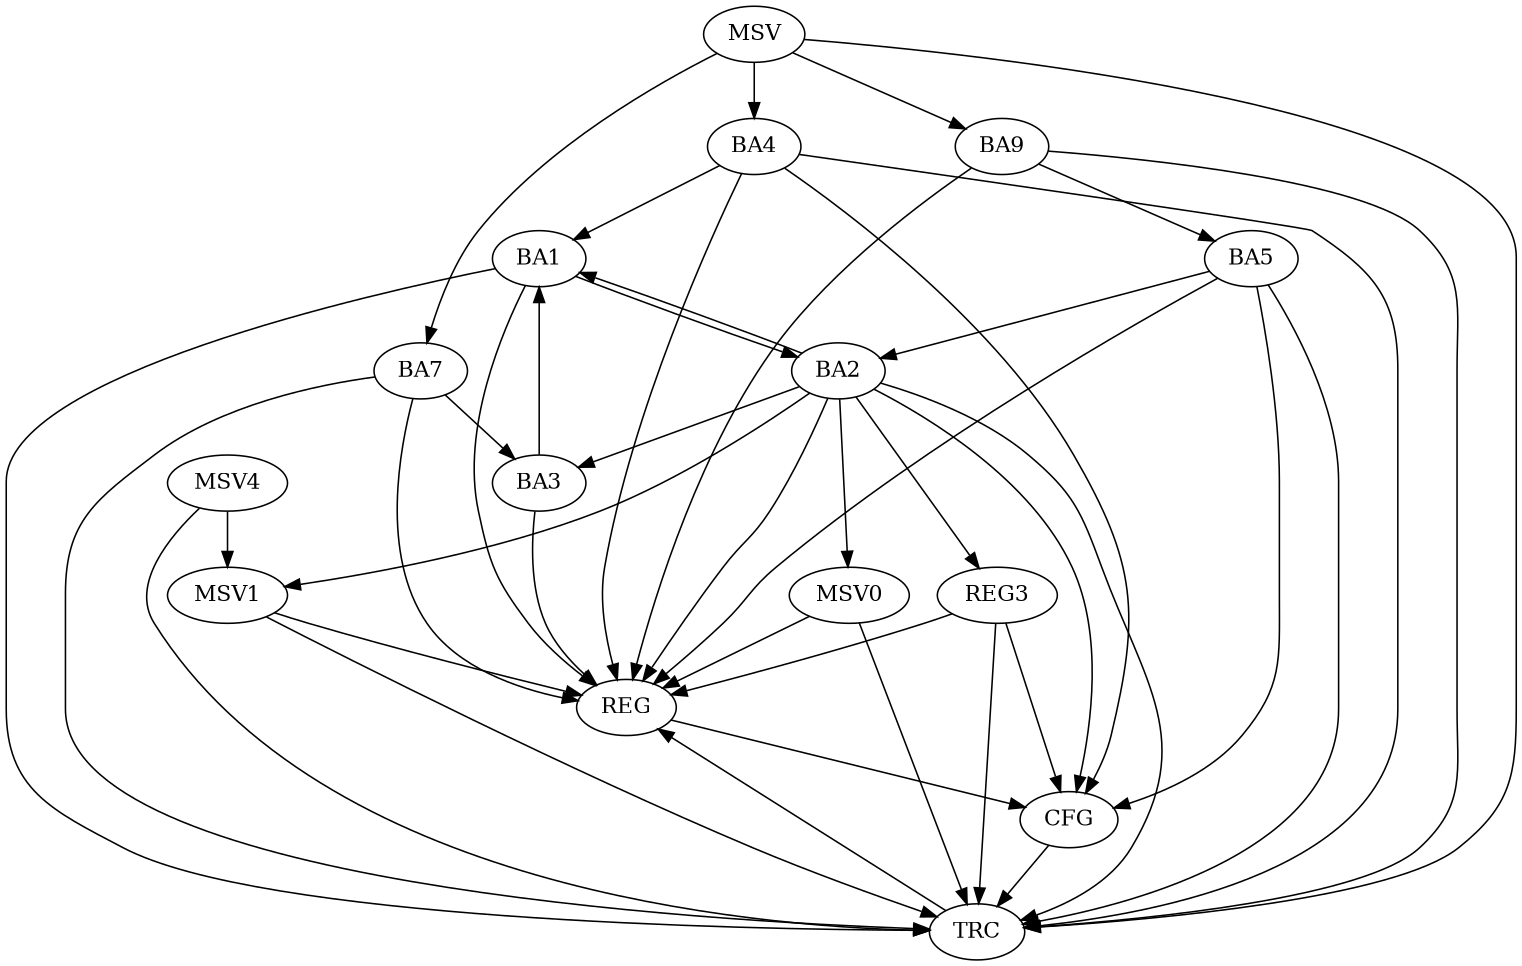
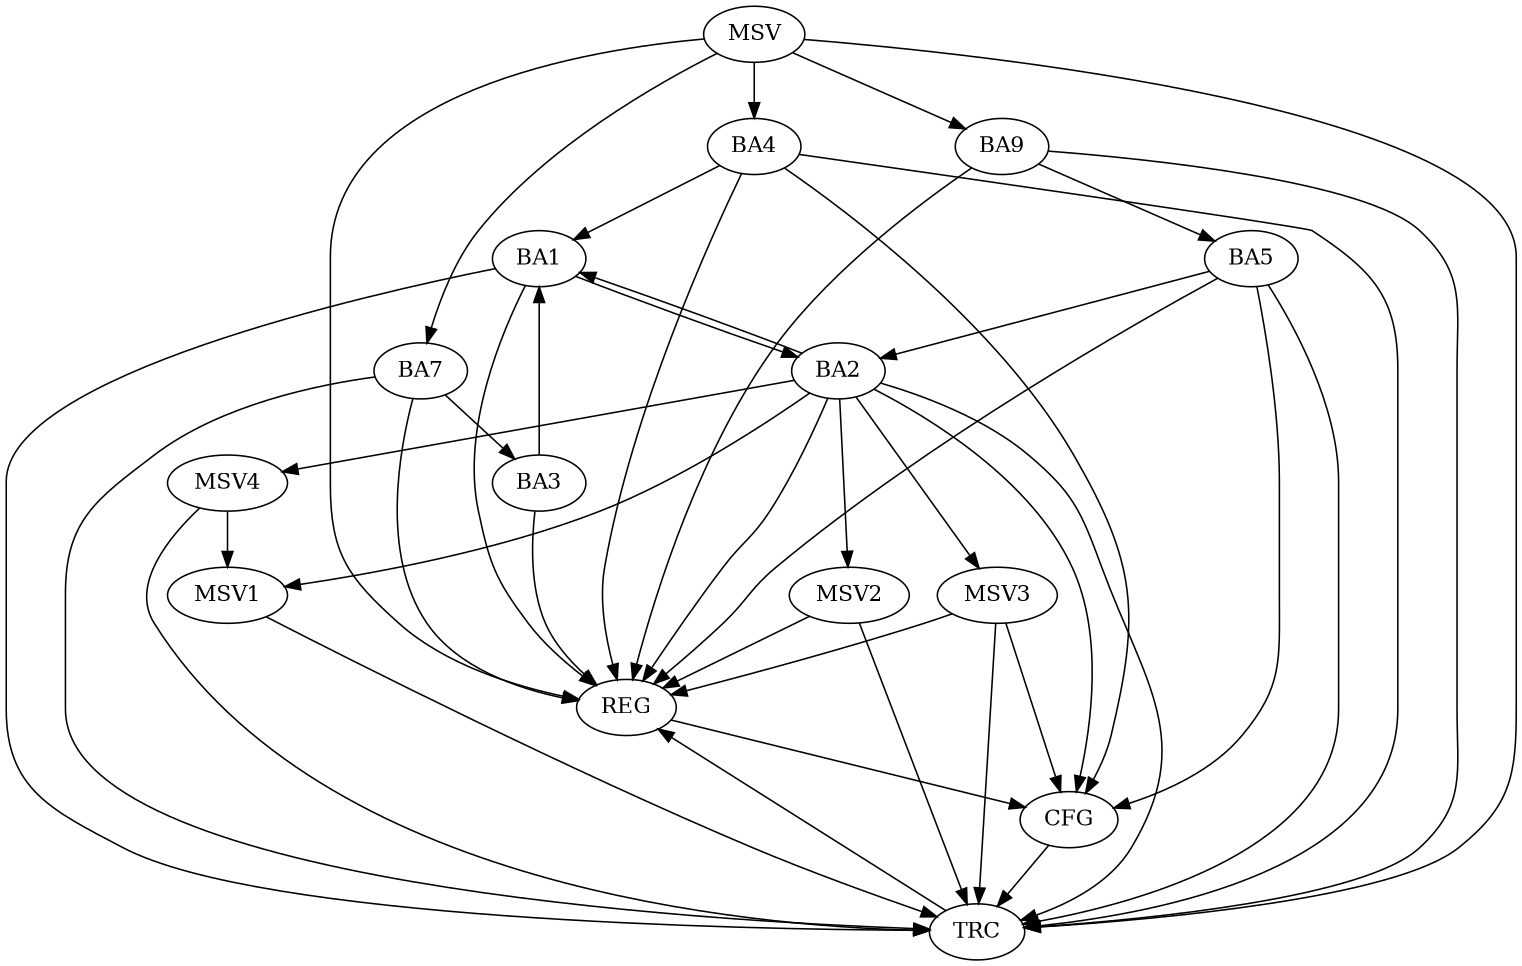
edge "BA2" -> "BA3": now "BA2" -> "MSV4"
node "MSV0": label "MSV0" -> "MSV2"
node "REG3": label "REG3" -> "MSV3"
edge "MSV1" -> "REG": now "MSV" -> "REG"
